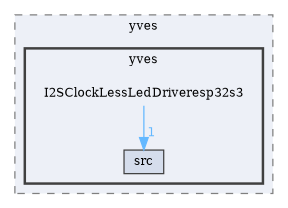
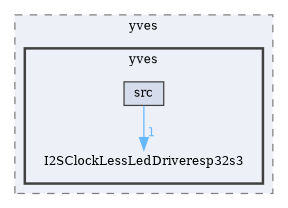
edge "I2SClockLessLedDriveresp32s3" -> "src": reversed
